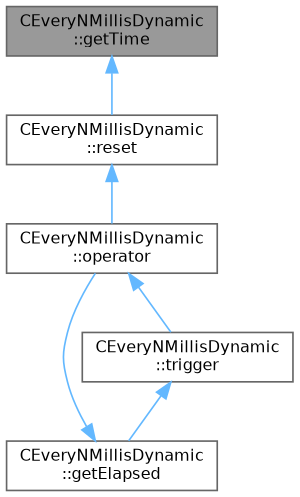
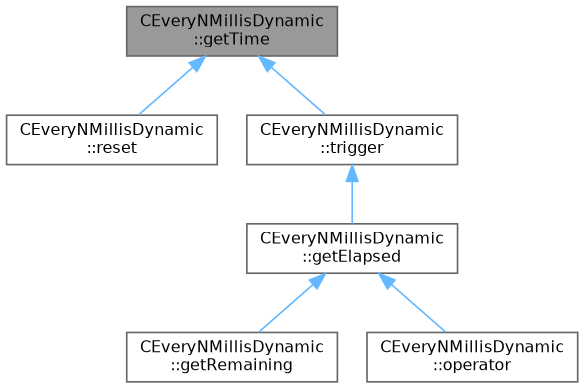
edge "CEveryNMillisDynamic ::operator" -> "CEveryNMillisDynamic ::reset": removed
edge "CEveryNMillisDynamic ::trigger" -> "CEveryNMillisDynamic ::operator": now "CEveryNMillisDynamic ::trigger" -> "CEveryNMillisDynamic ::getTime"
node "CEveryNMillisDynamic ::getRemaining": added
